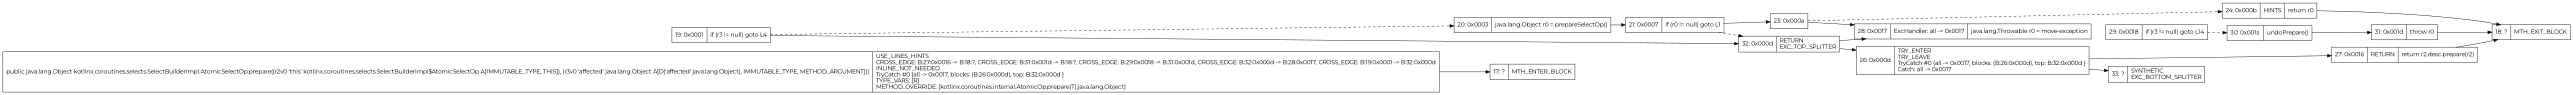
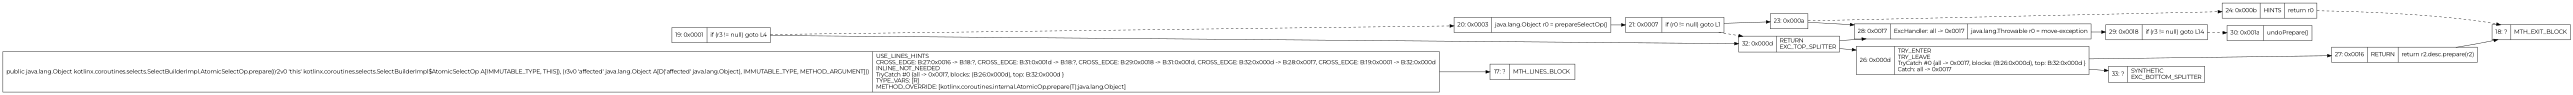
edge "24: 0x000b" -> "18: ?": style solid -> dashed
edge "28: 0x0017" -> "29: 0x0018": added
node "31: 0x001d": removed
node "17: ?": text "MTH_ENTER_BLOCK" -> "MTH_LINES_BLOCK"
